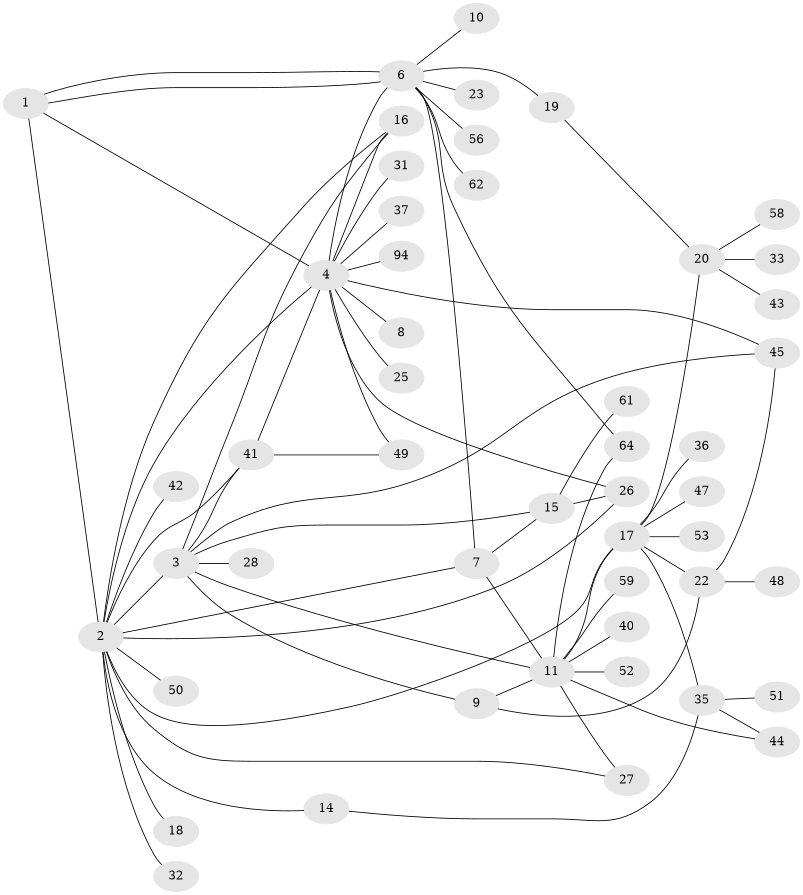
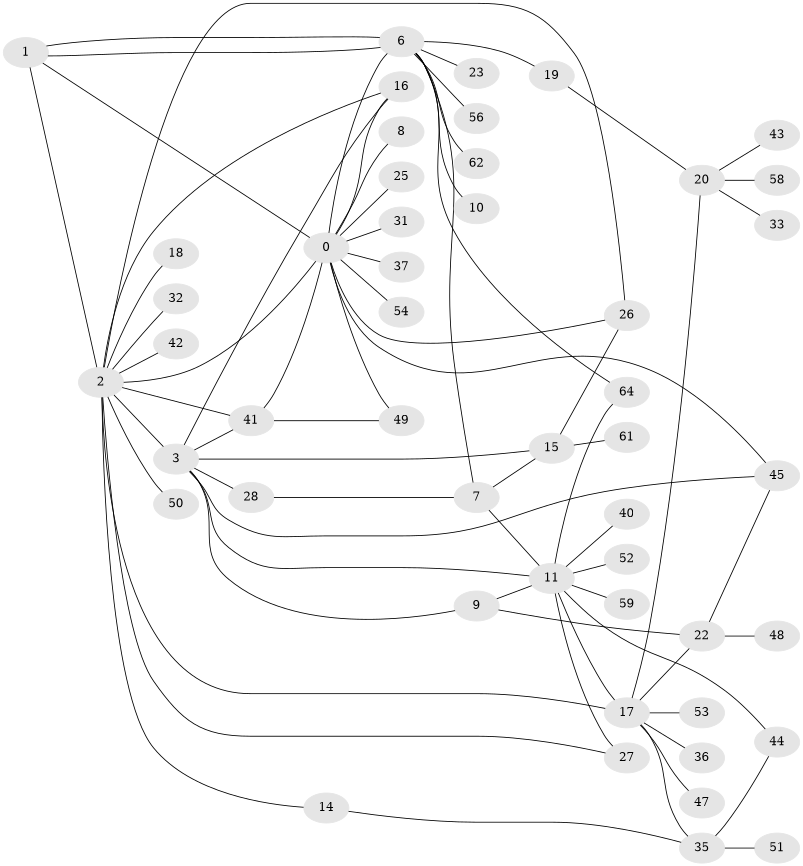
node "94": label "94" -> "54"
node "4": label "4" -> "0"
edge "7" -- "2": now "7" -- "28"
